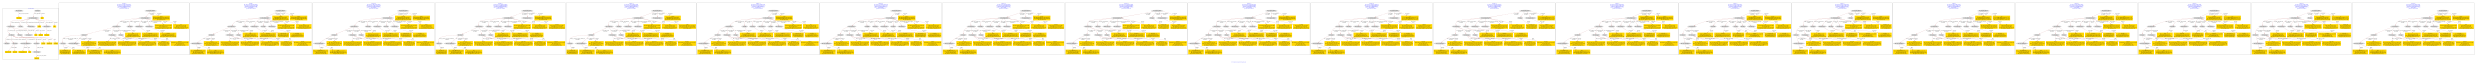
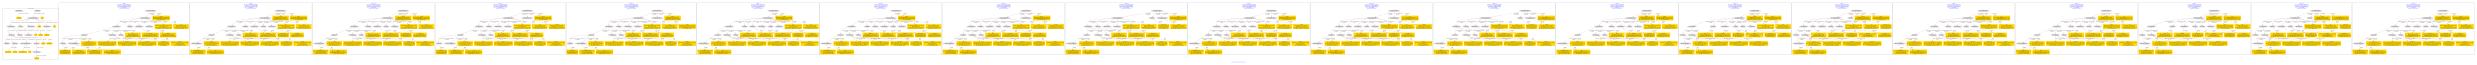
node "technique": removed
